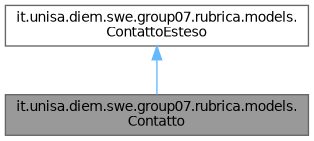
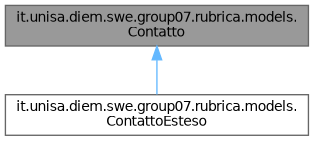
edge "it.unisa.diem.swe.group07.rubrica.models. Contatto" -> "it.unisa.diem.swe.group07.rubrica.models. ContattoEsteso": reversed
